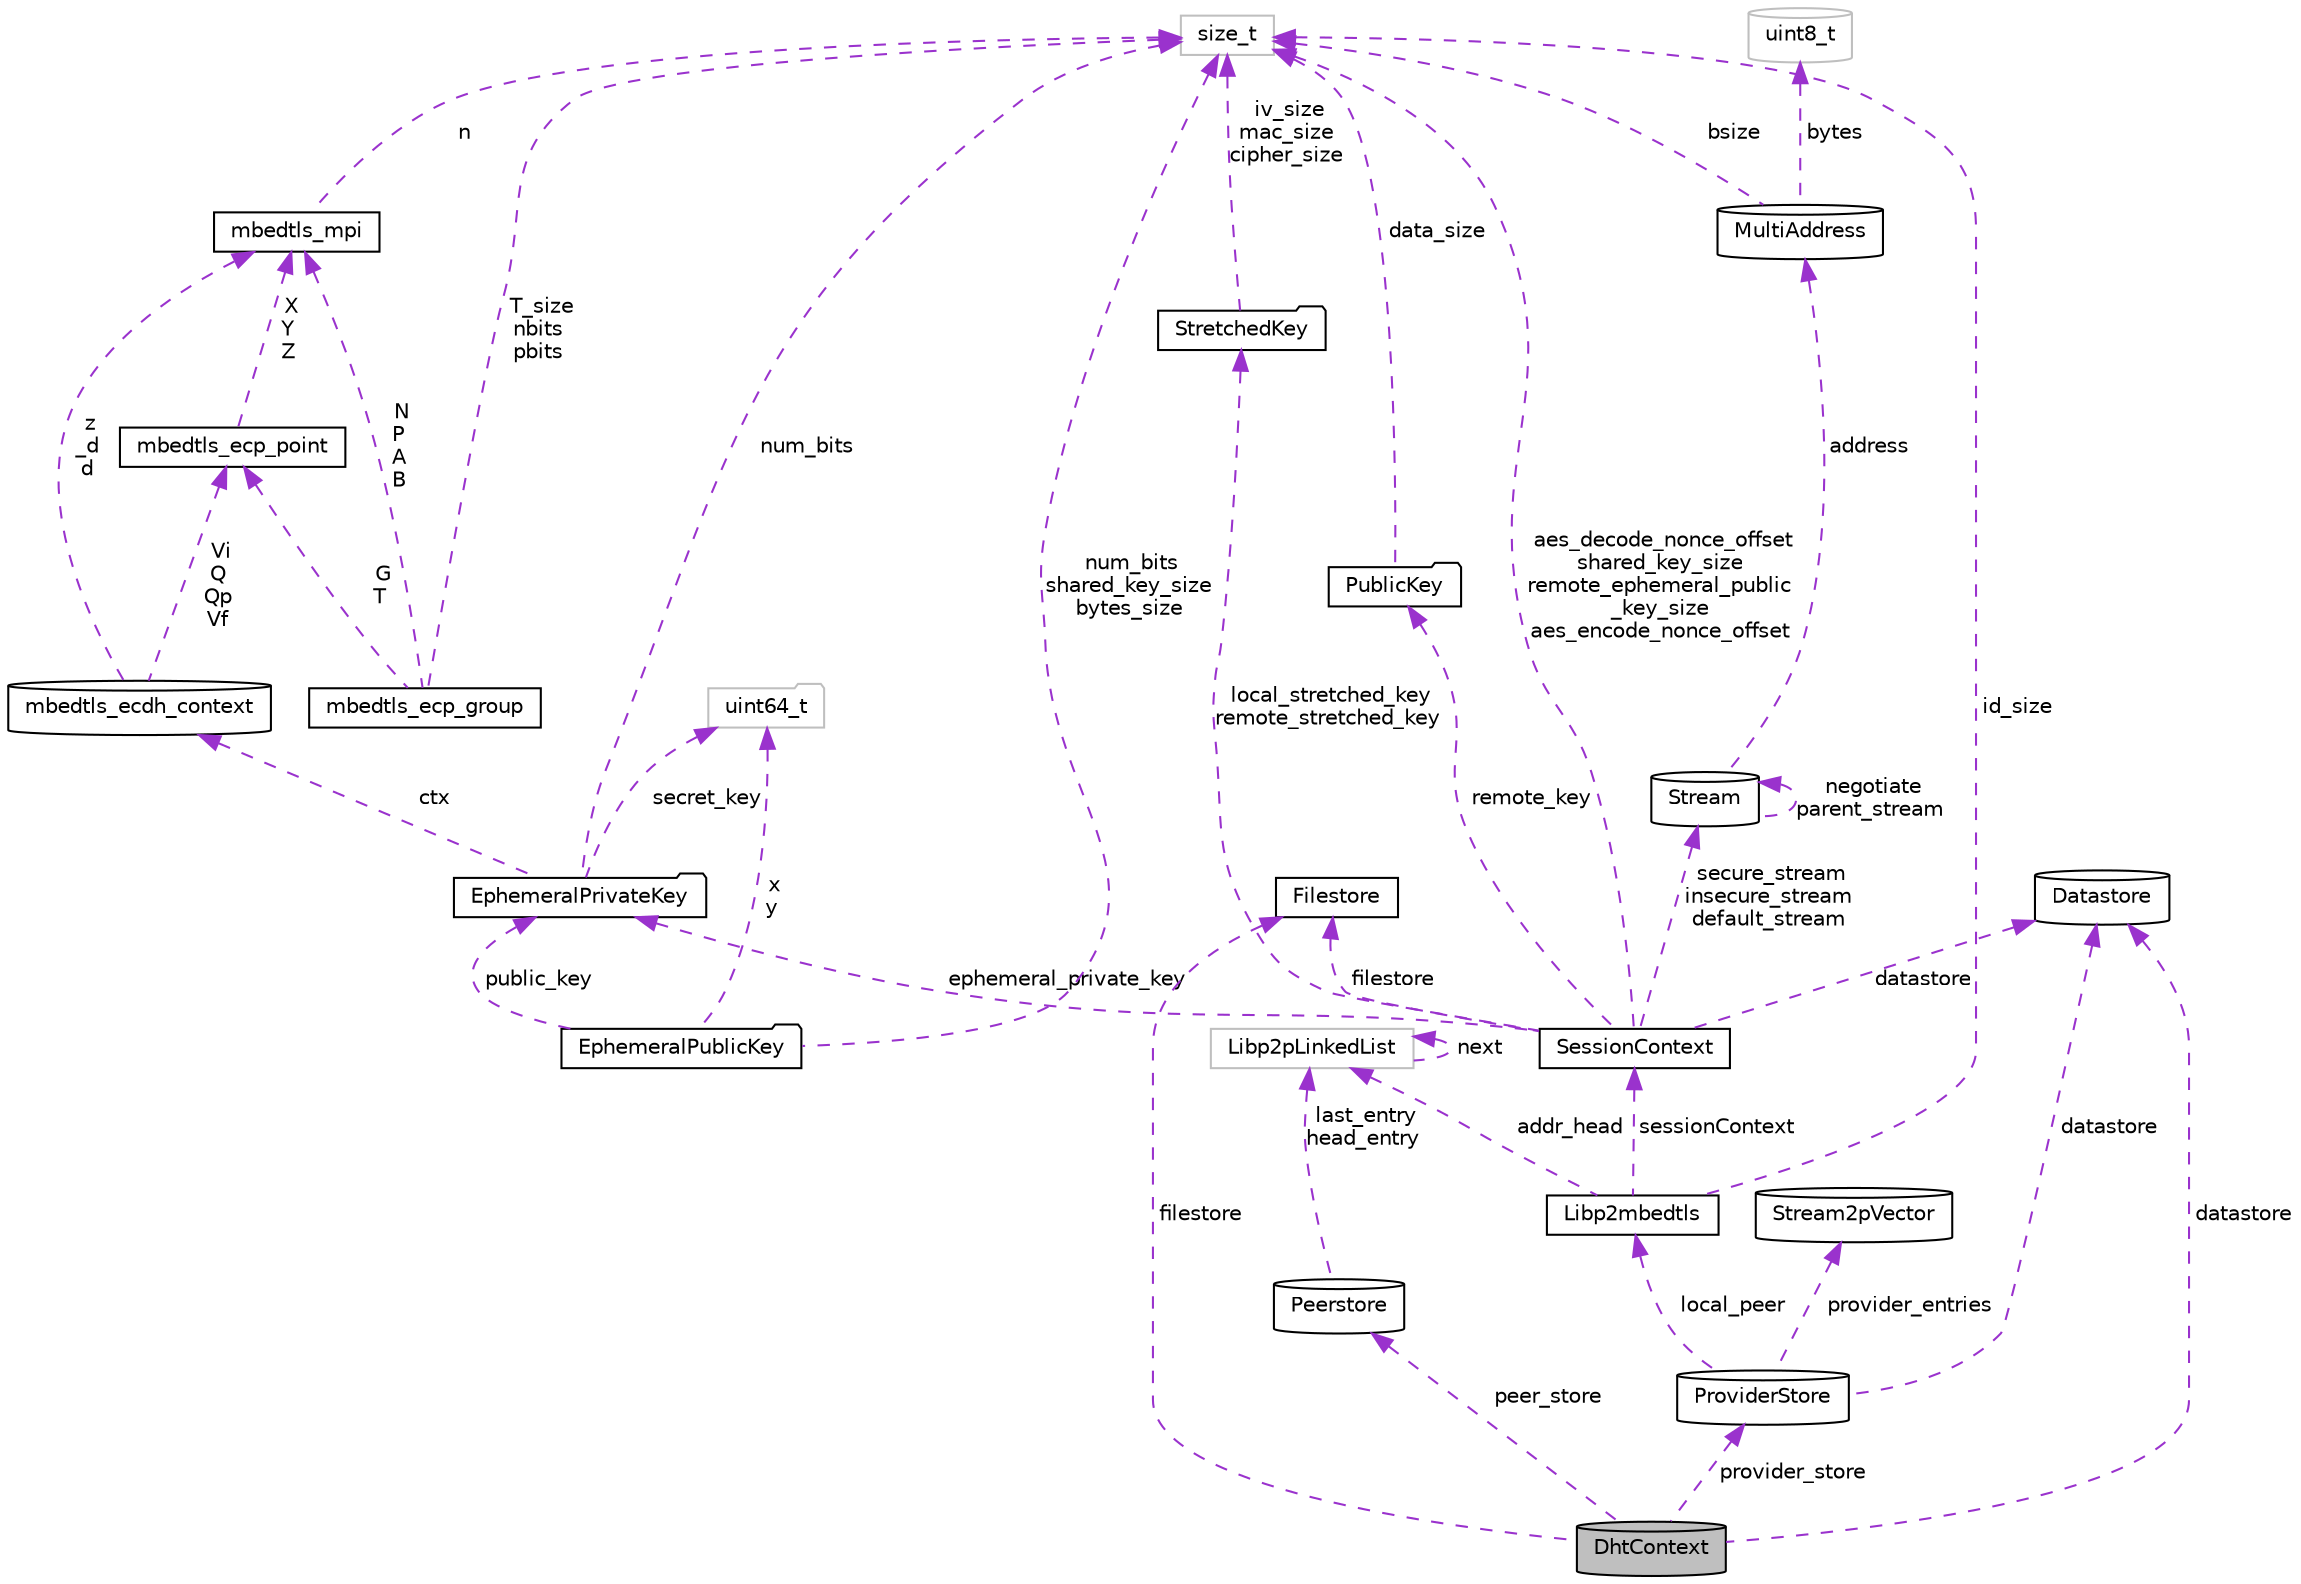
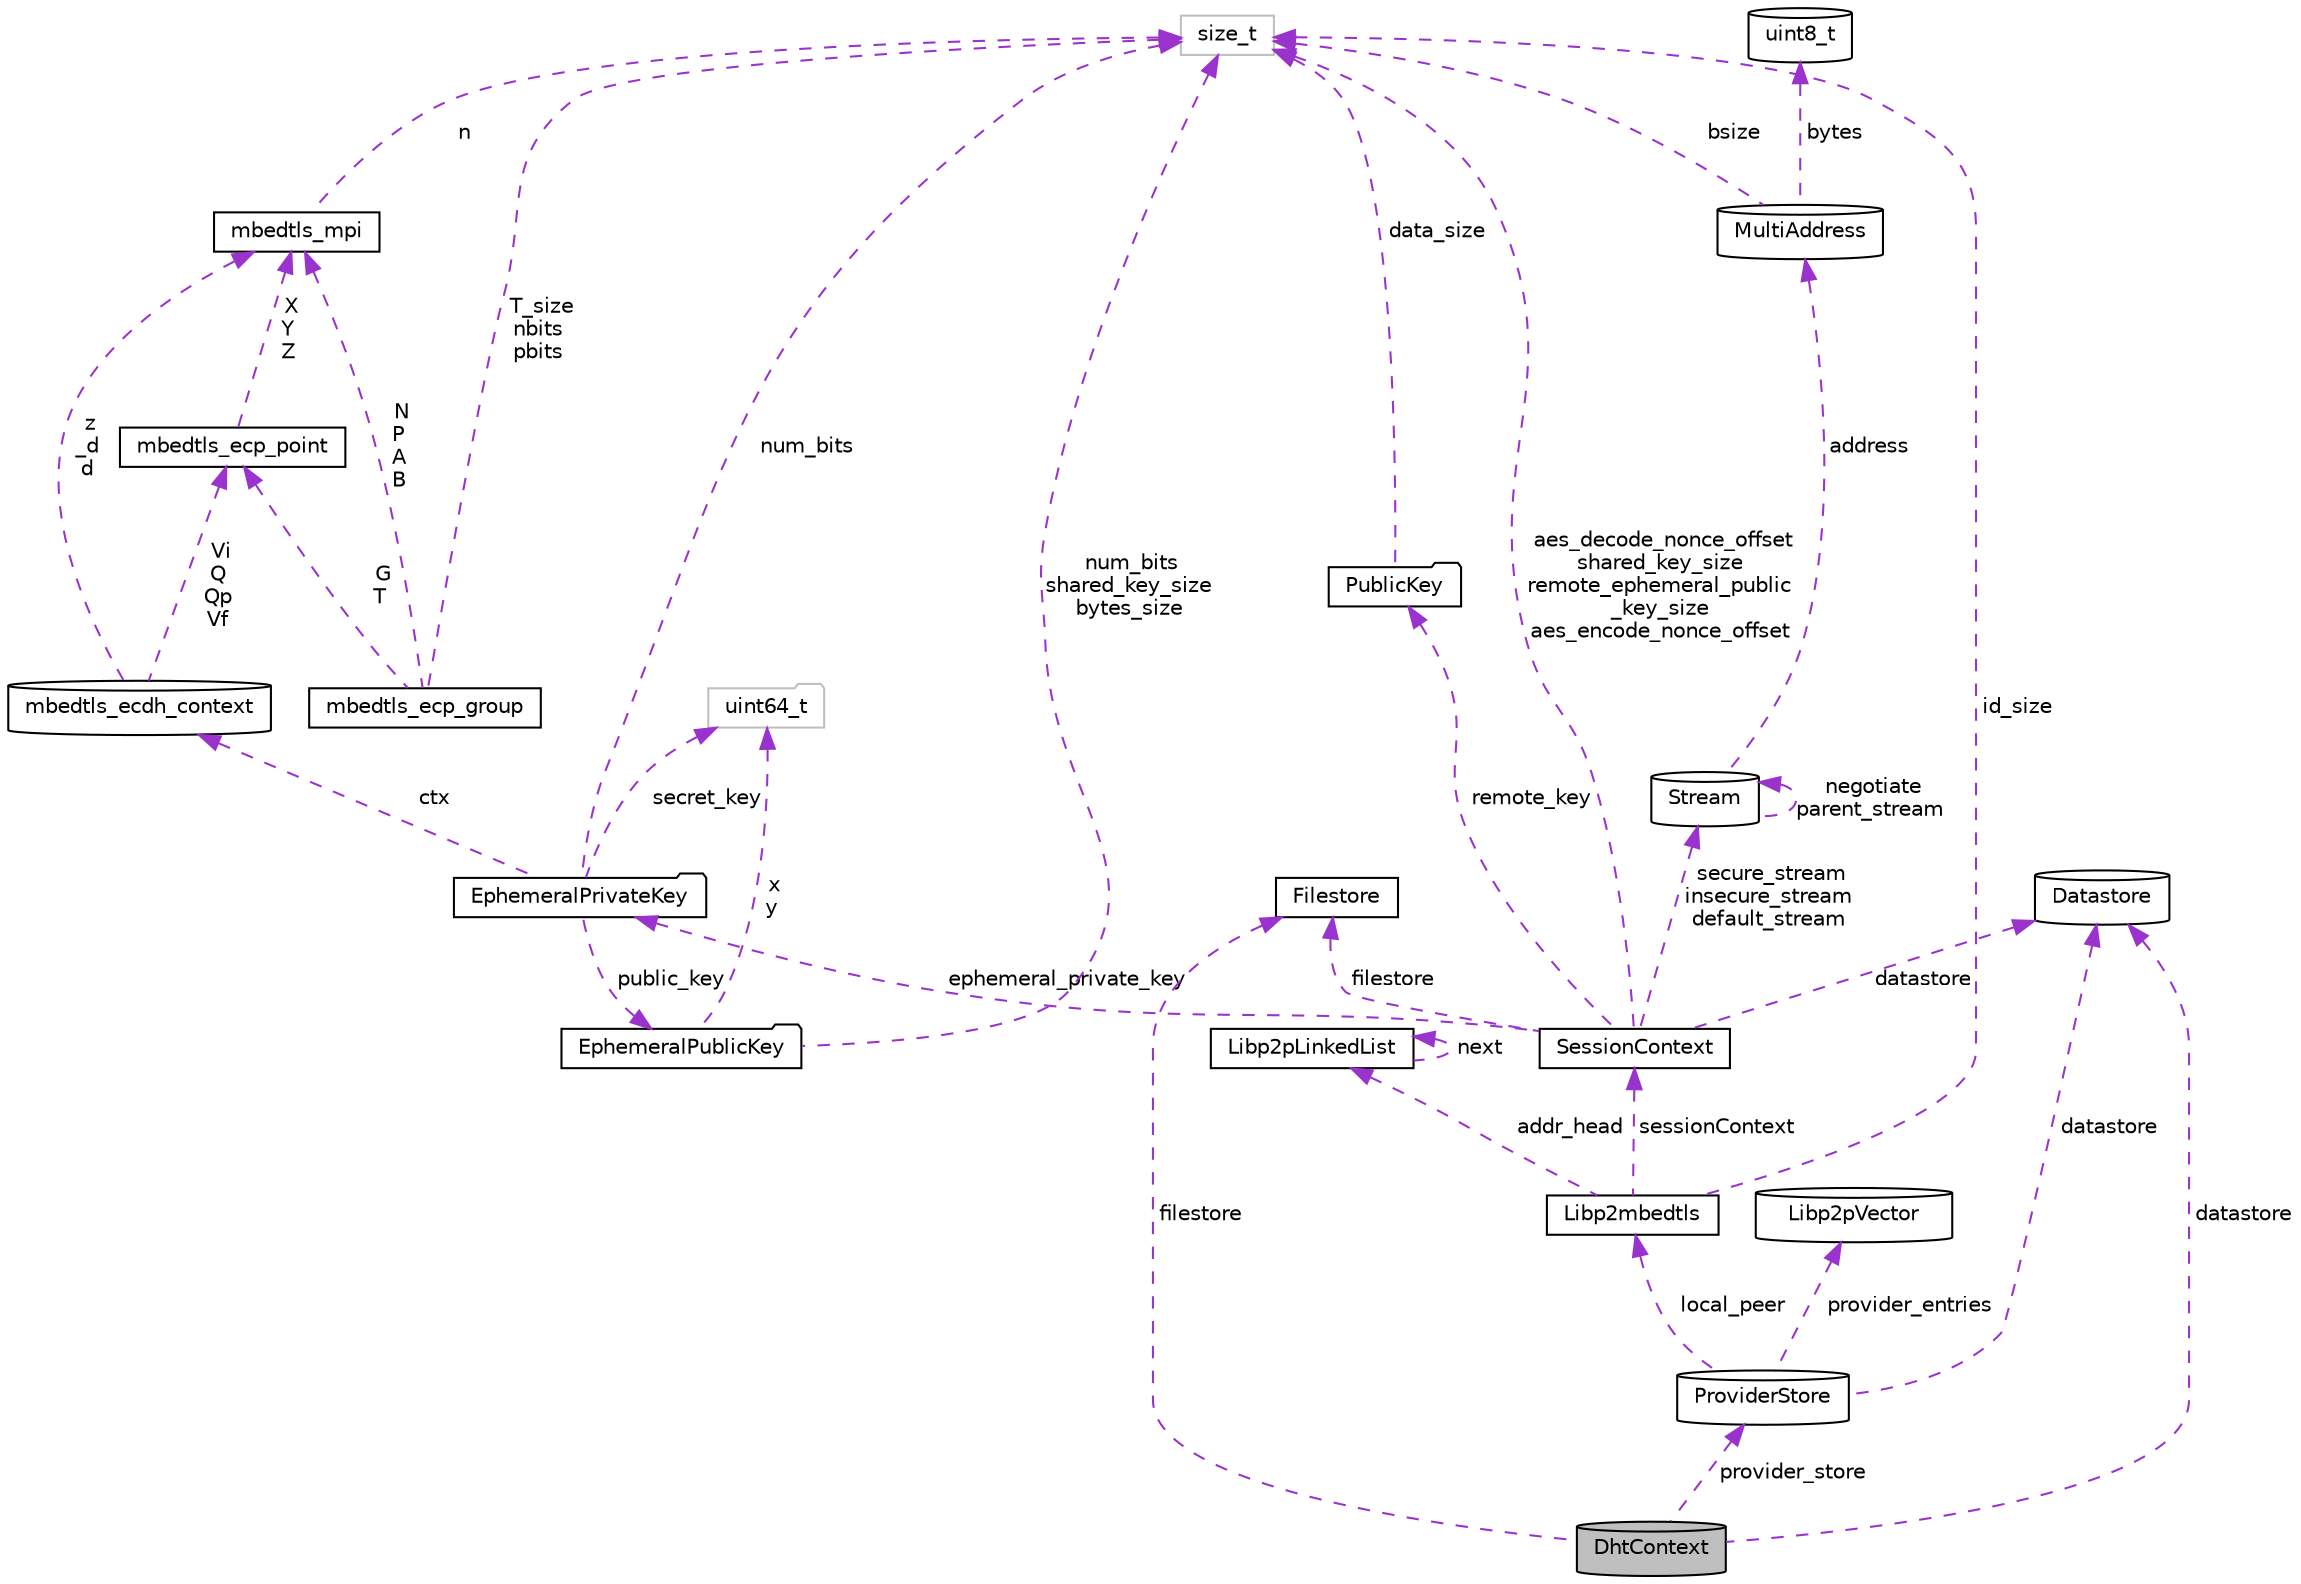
node "uint8_t": color grey75 -> black
node "StretchedKey": removed
edge "EphemeralPublicKey" -> "EphemeralPrivateKey": reversed
node "Libp2pLinkedList": color grey75 -> black
node "Stream2pVector": label "Stream2pVector" -> "Libp2pVector"
node "Peerstore": removed
